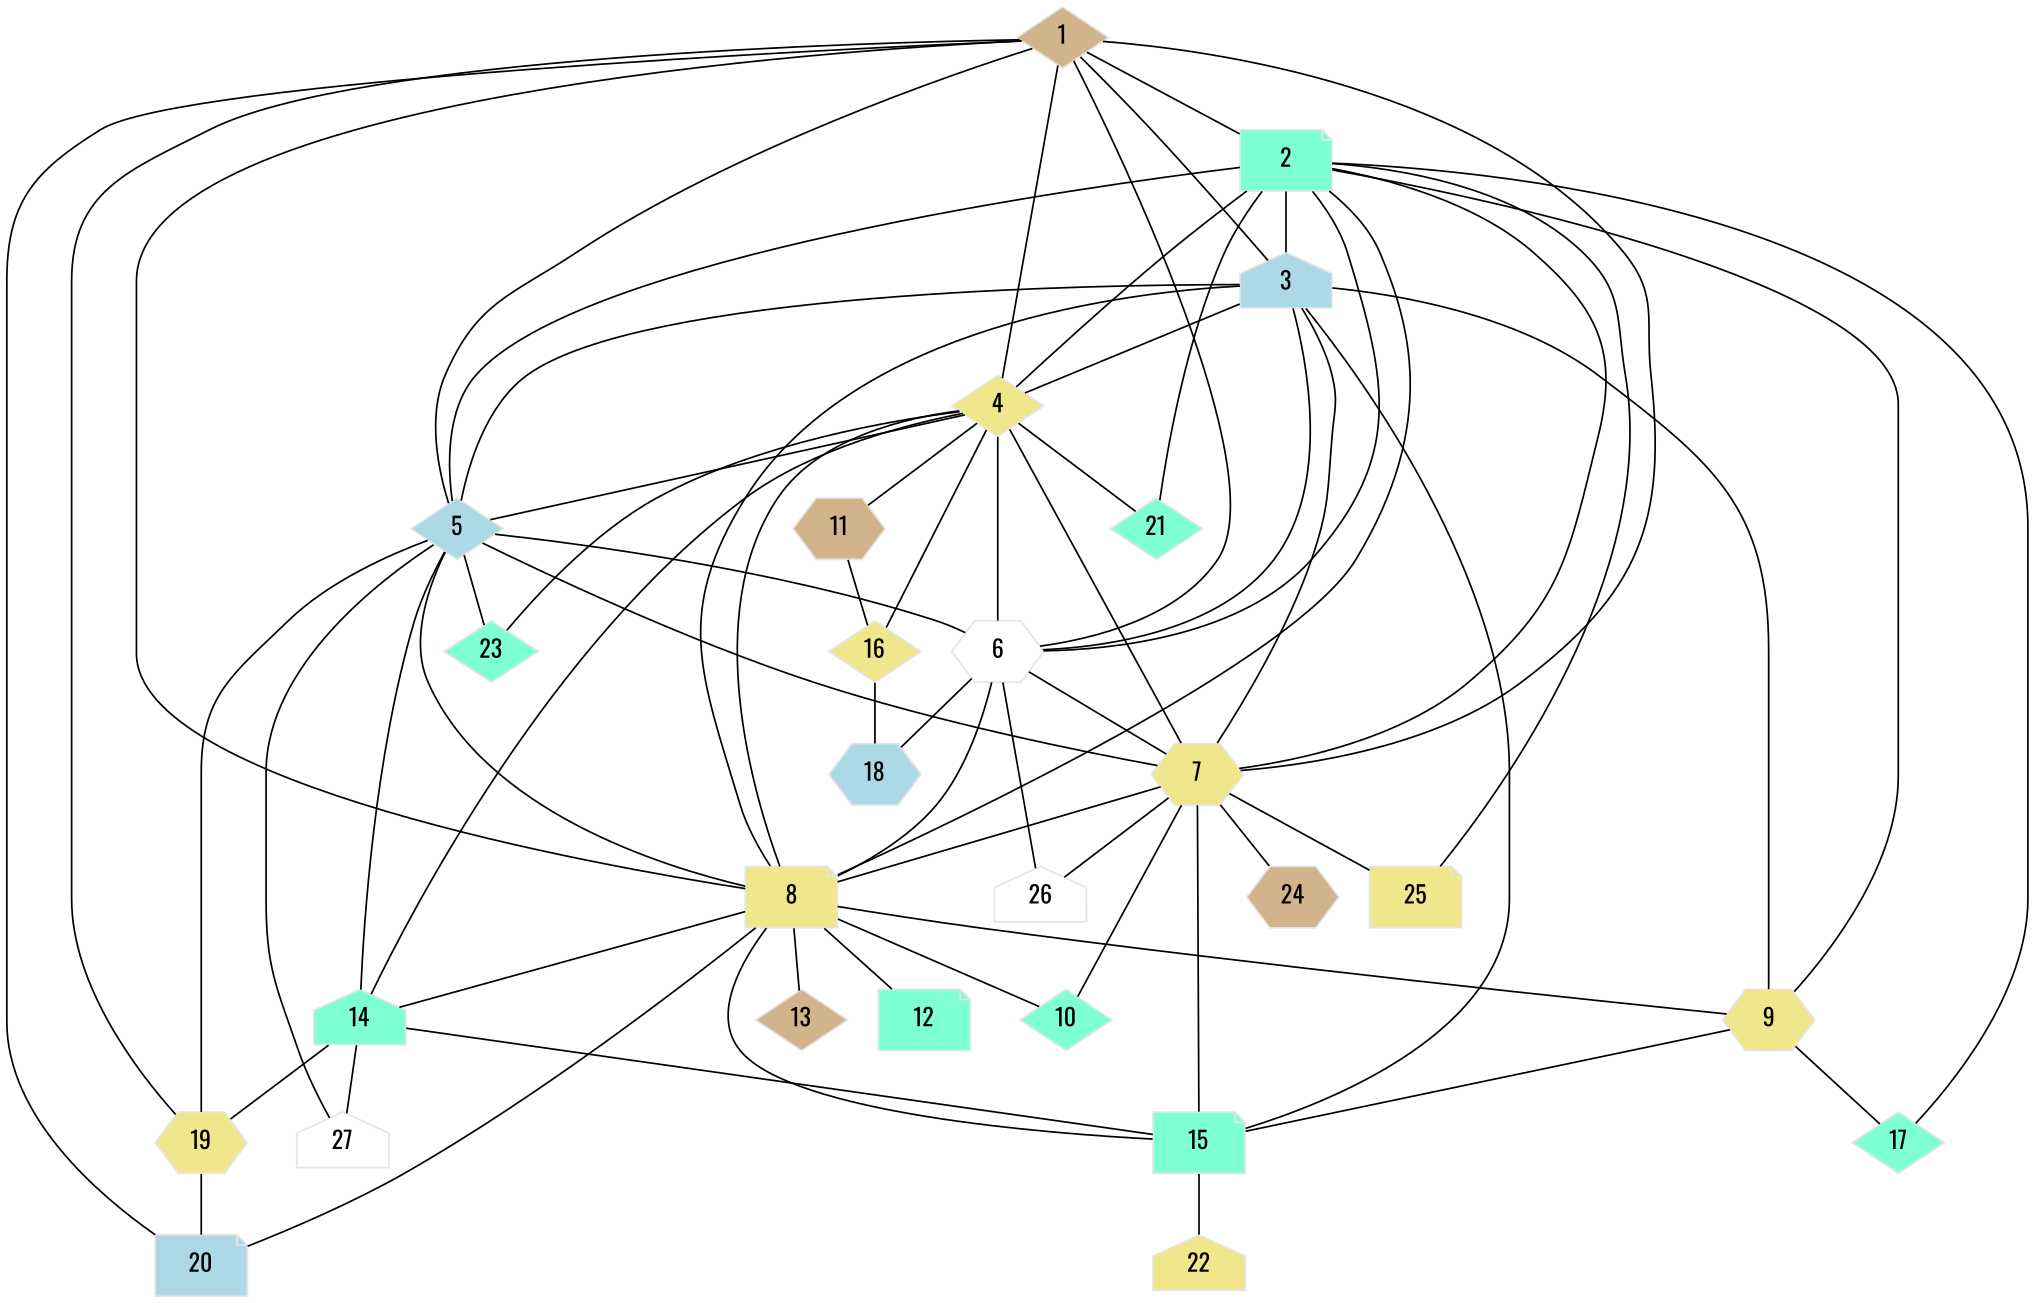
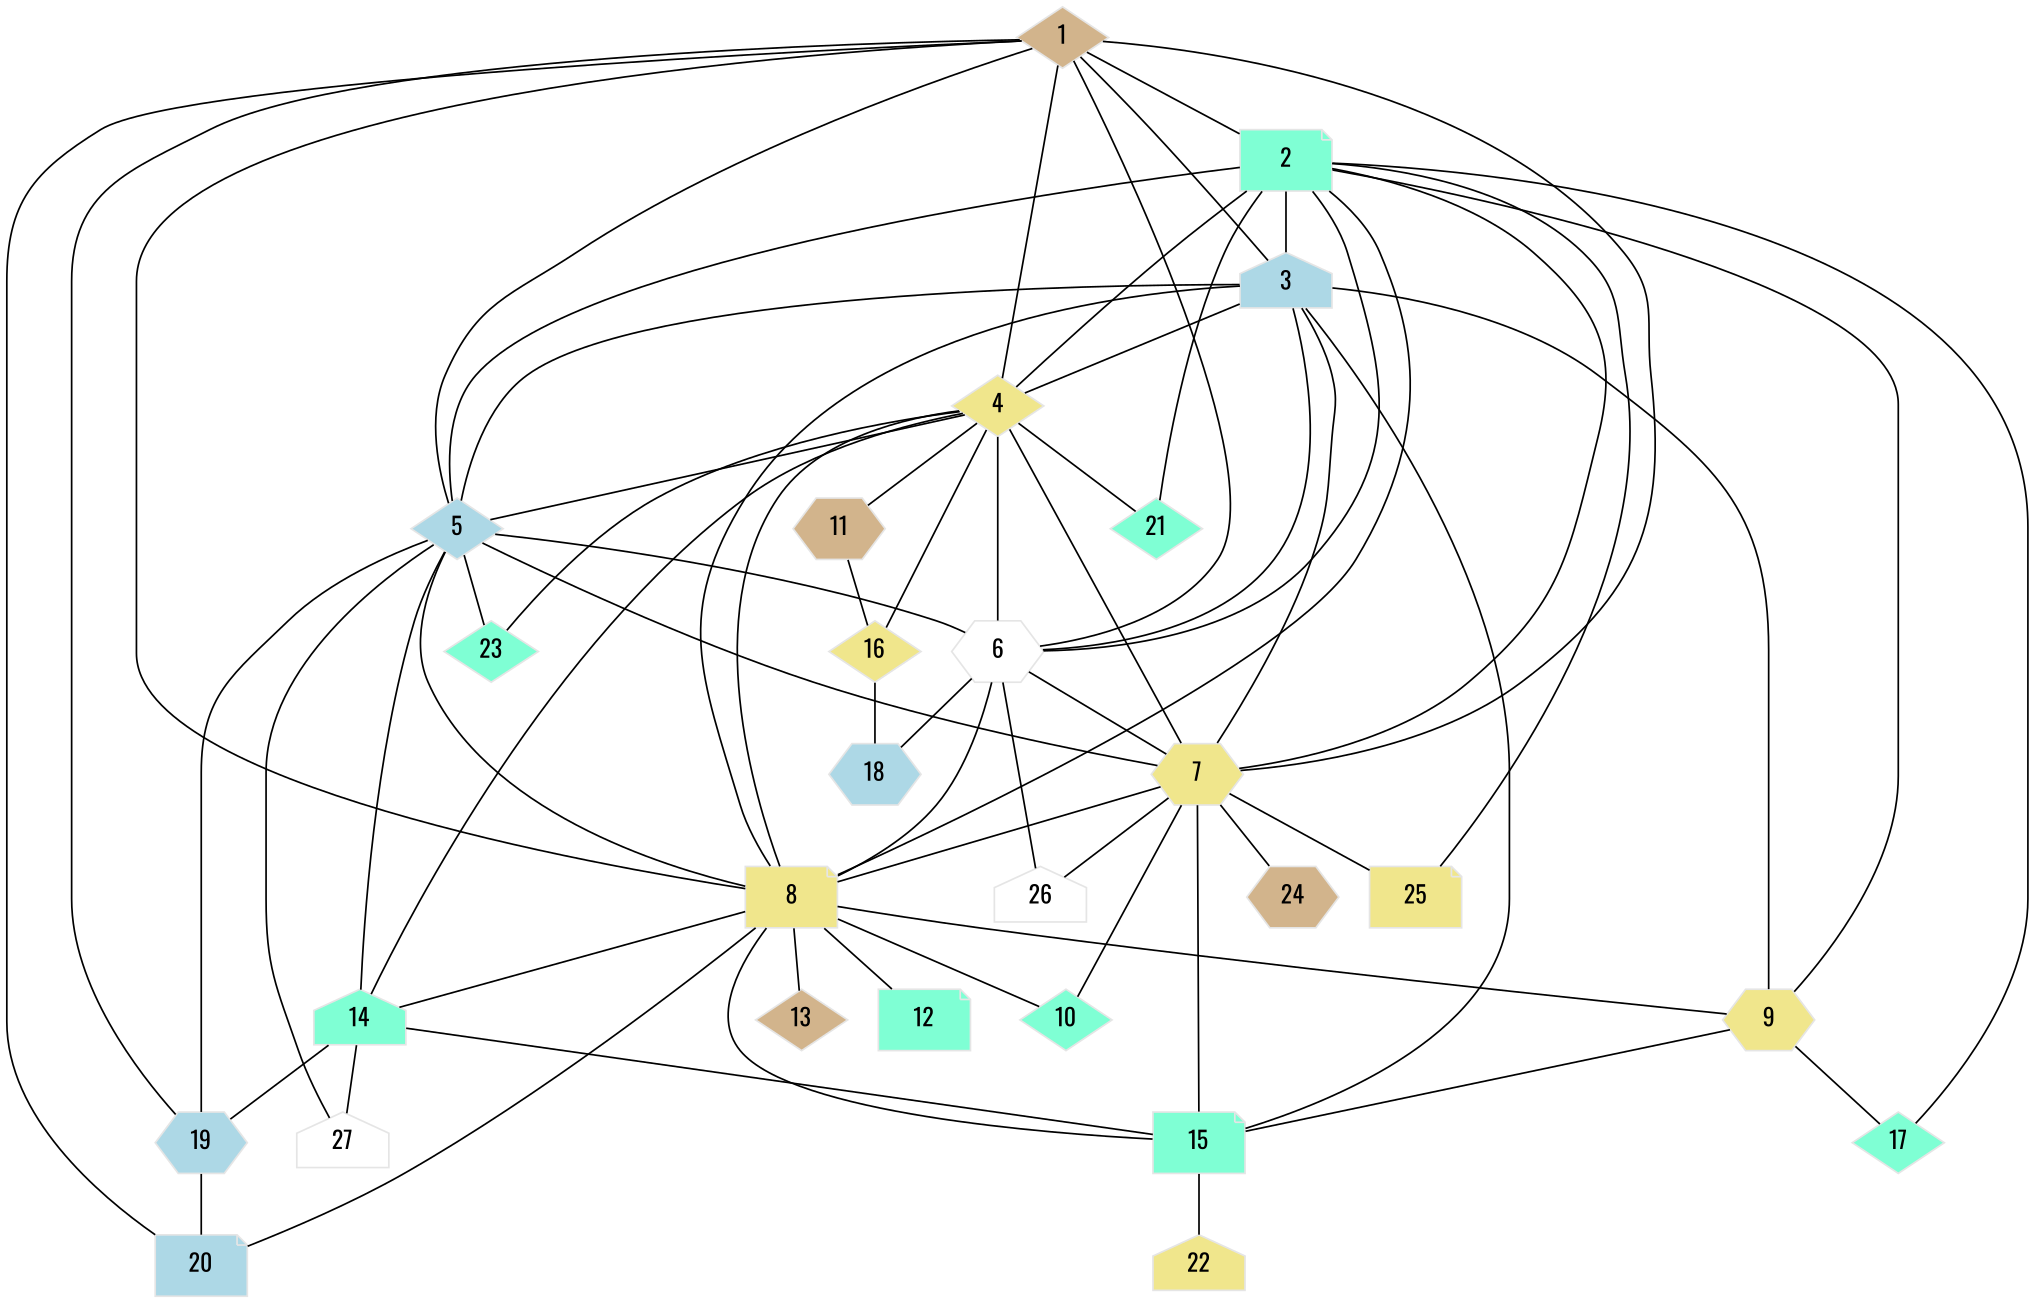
node "19": fillcolor khaki -> lightblue
